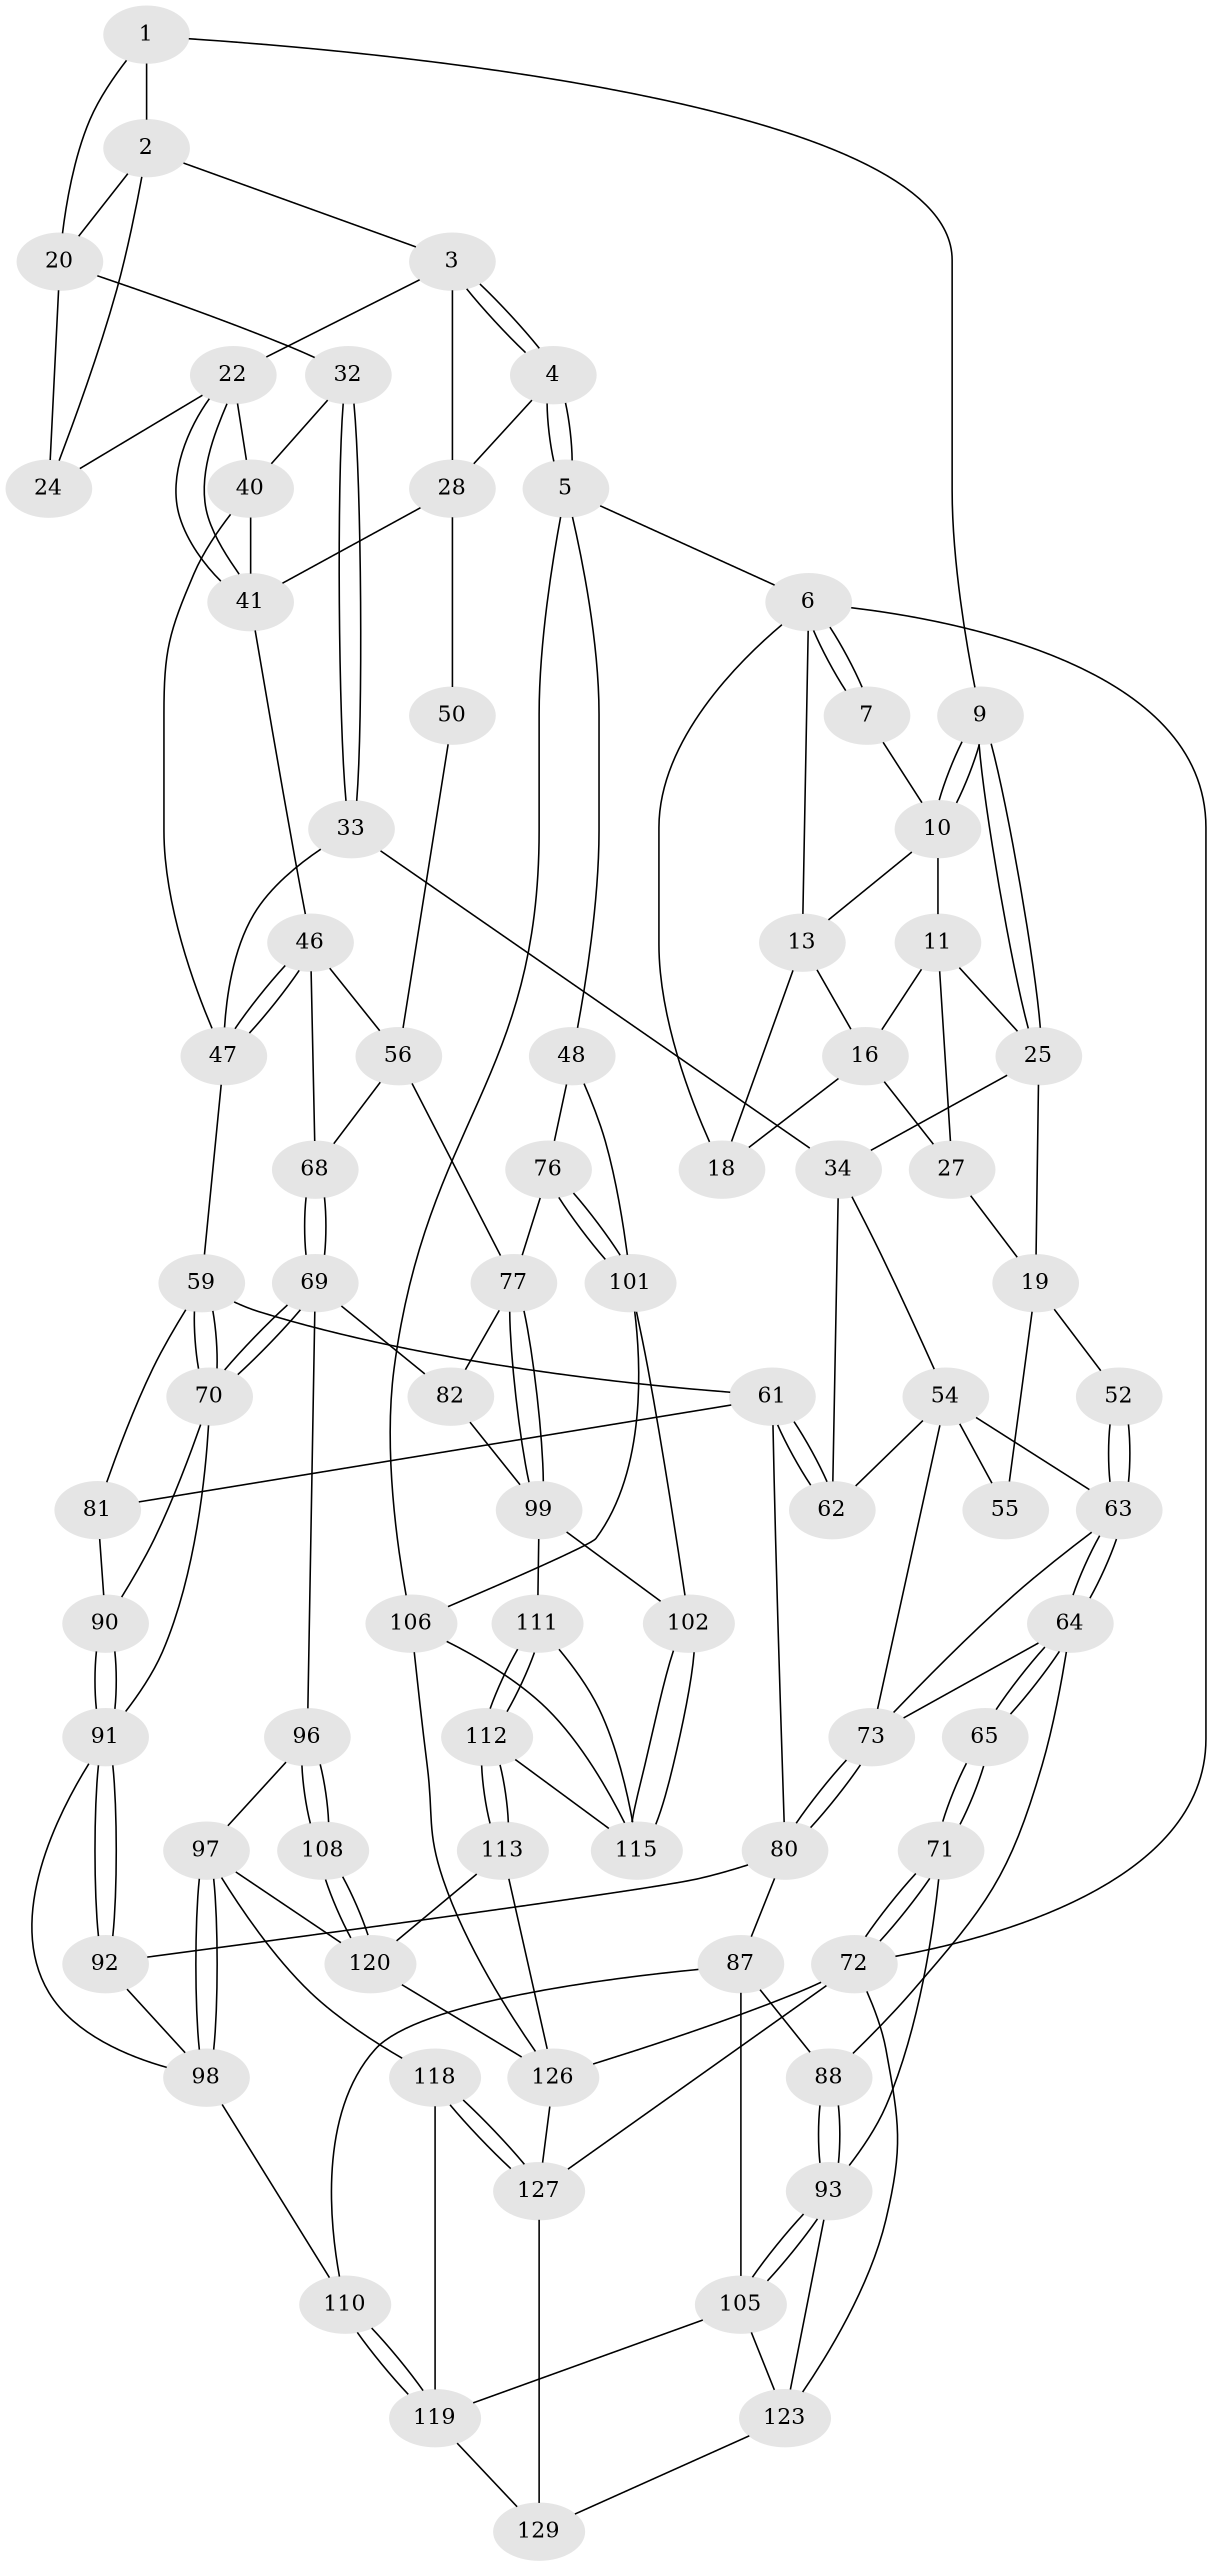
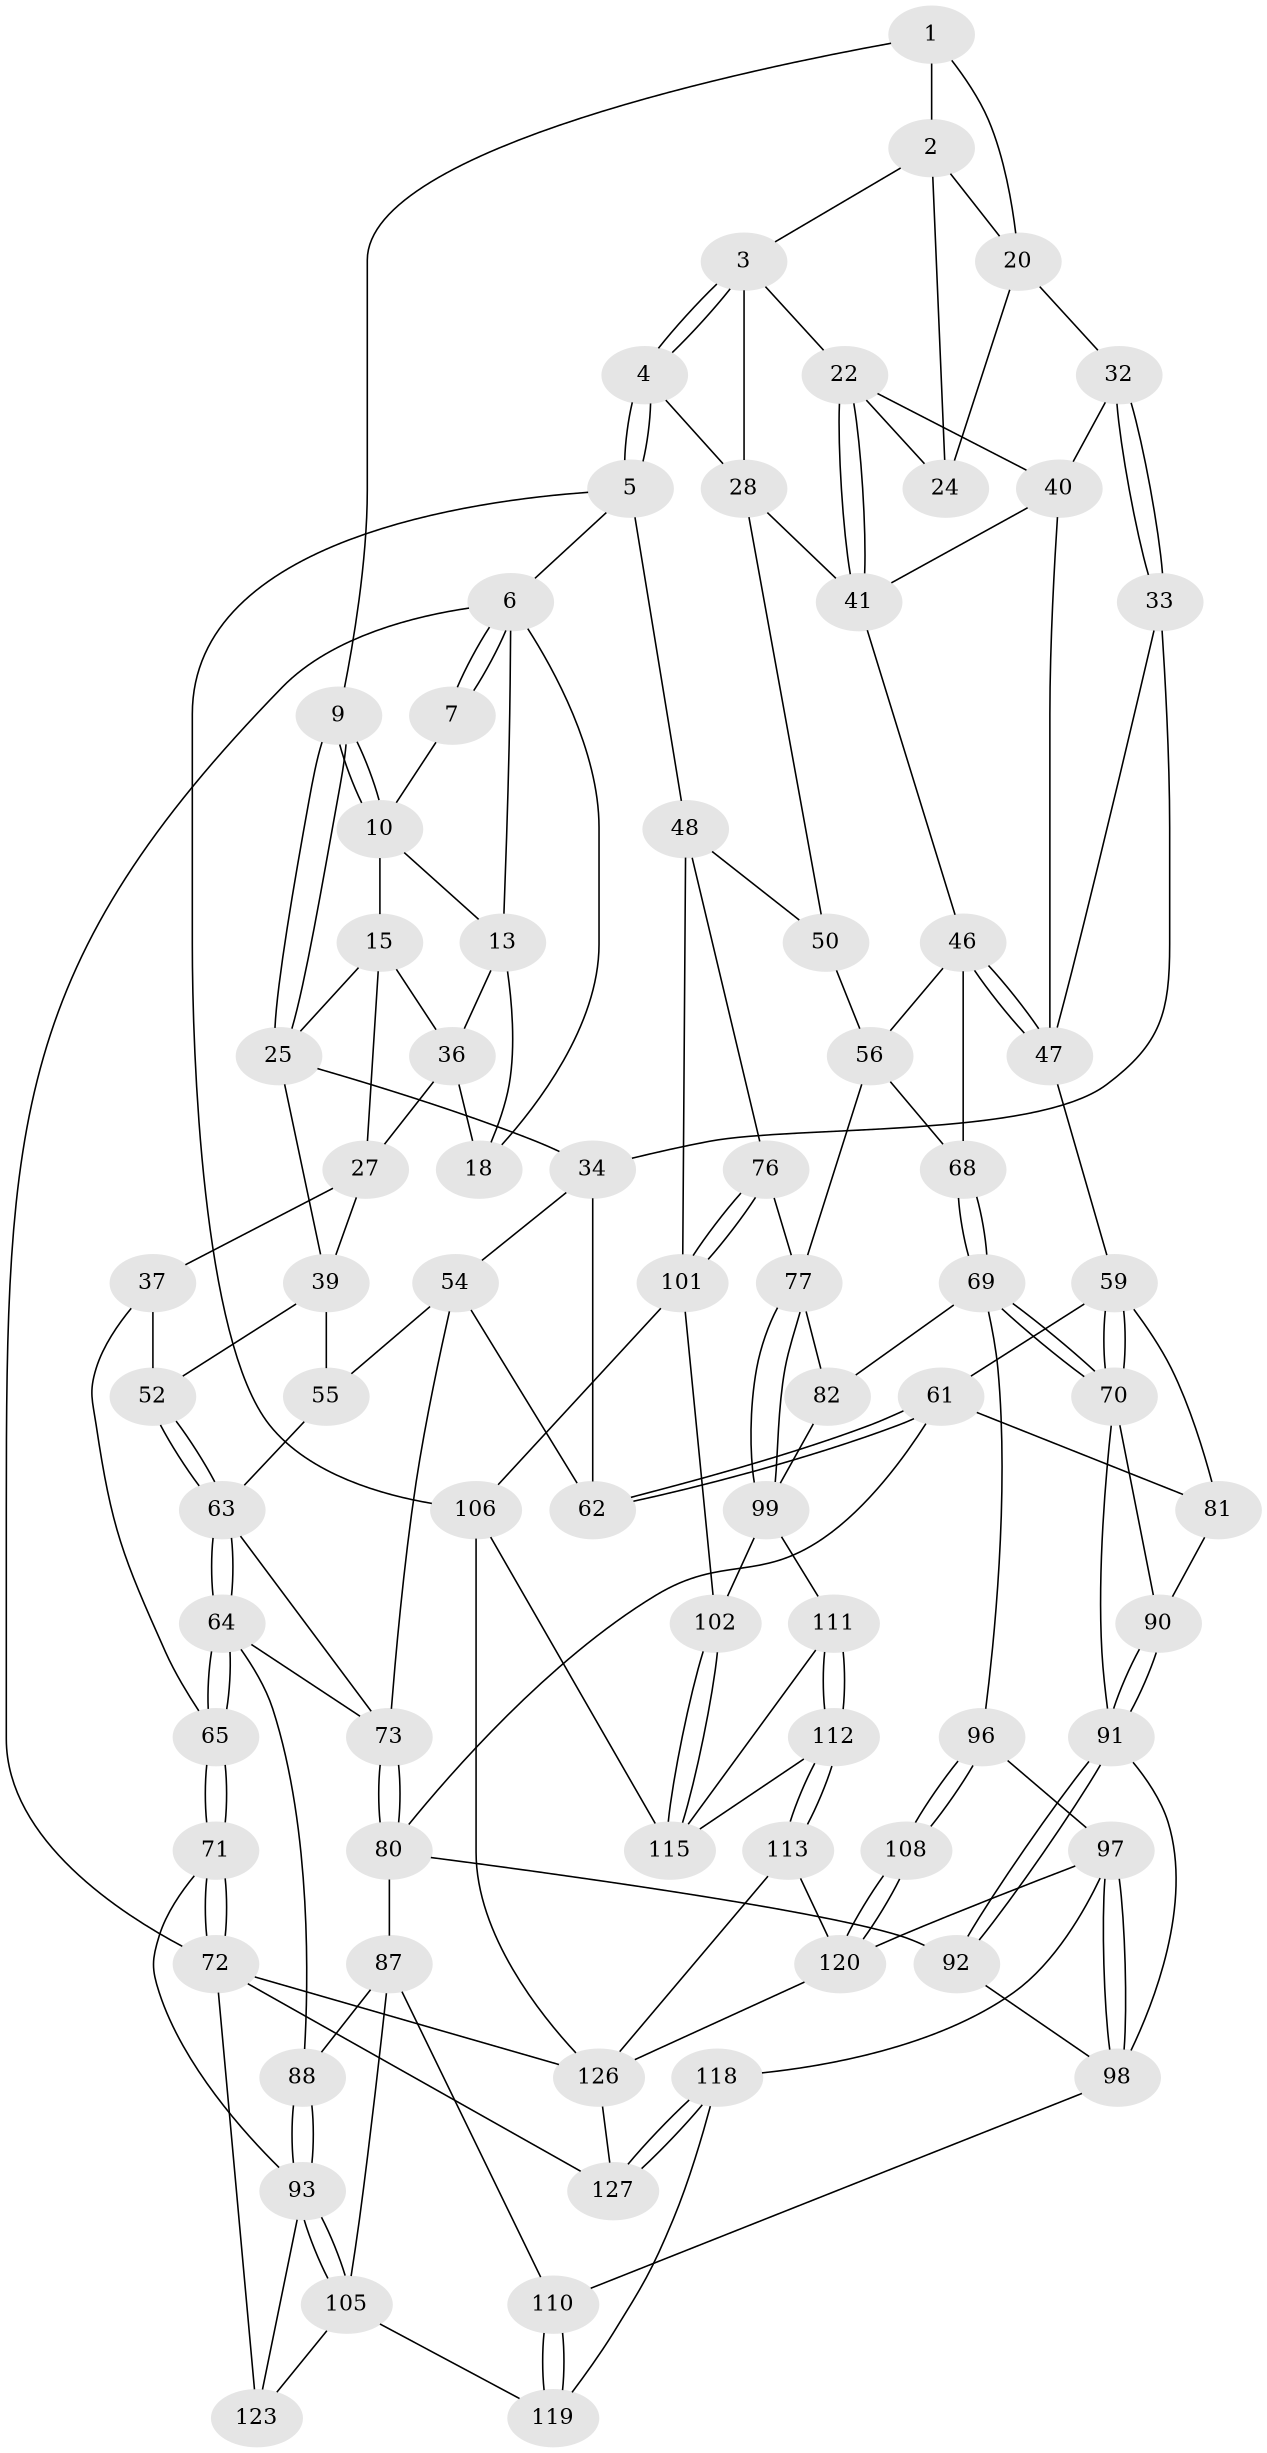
edge "48" -- "50": added
node "11": label "11" -> "15"
node "16": label "16" -> "36"
node "37": added
node "19": label "19" -> "39"
edge "54" -- "63": now "55" -- "63"
node "129": removed
